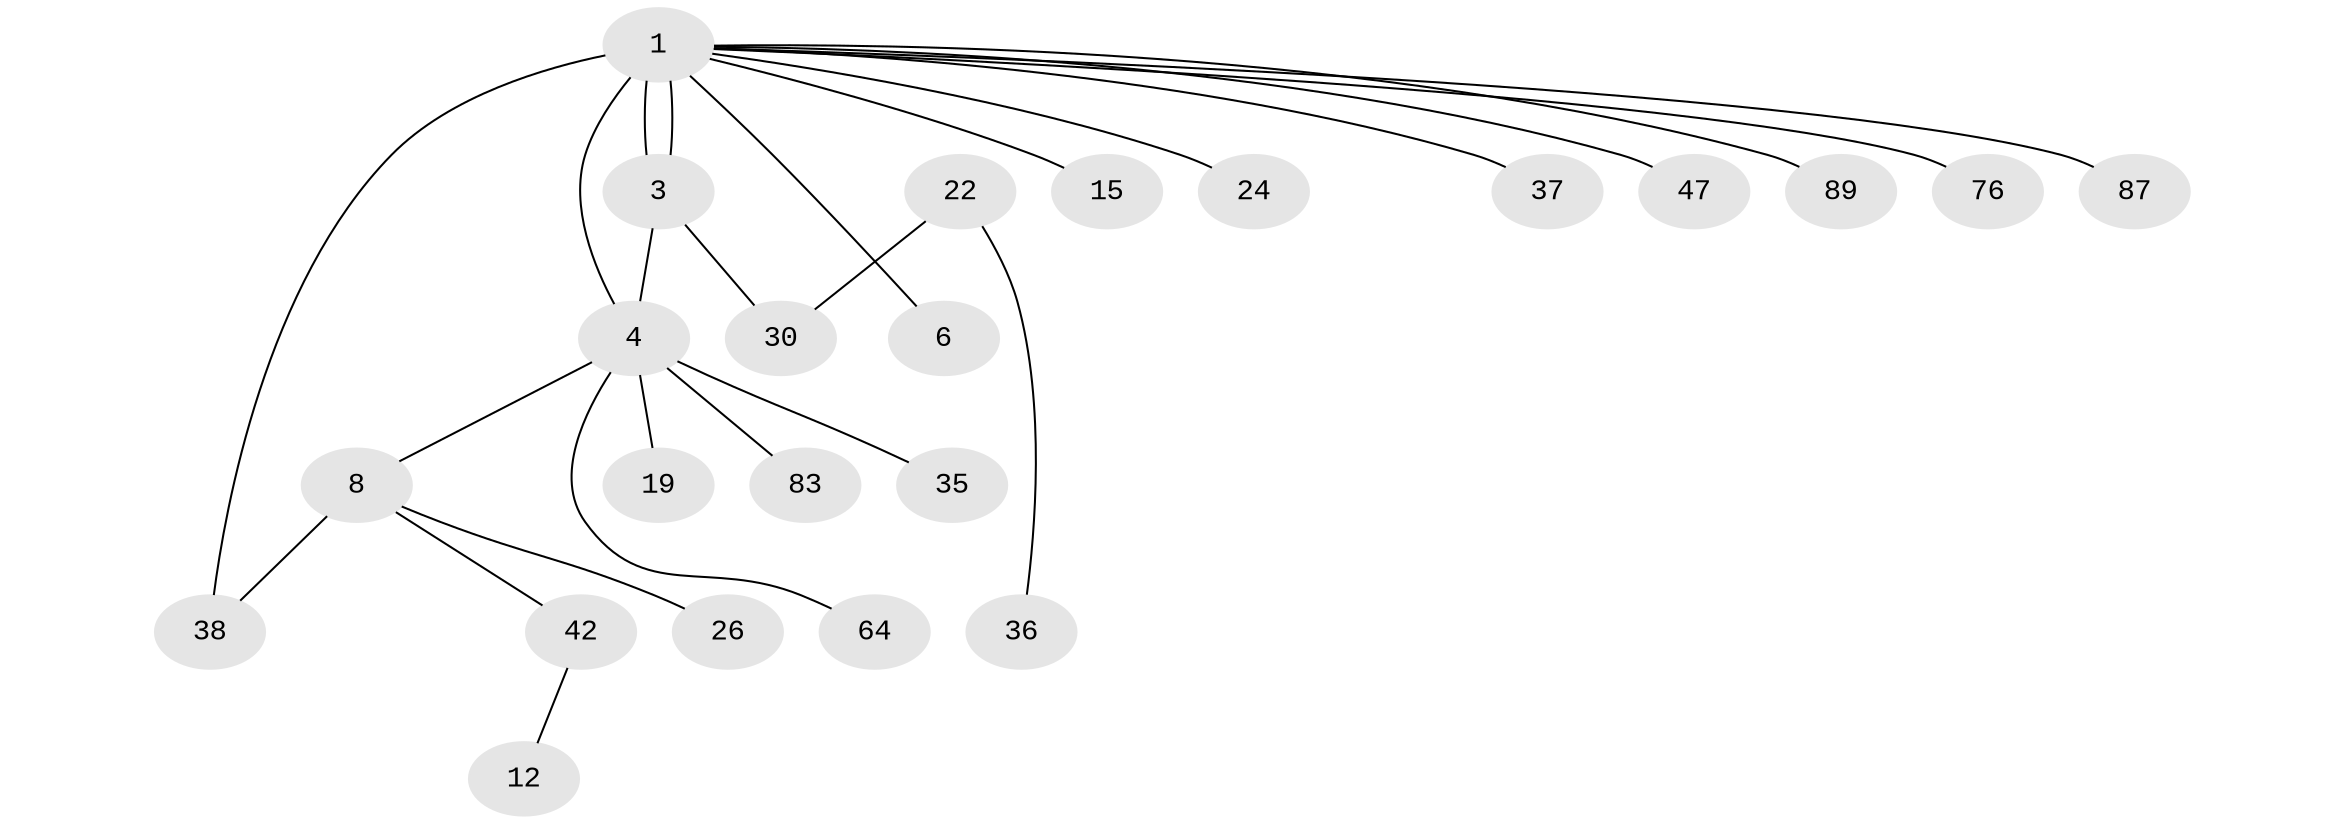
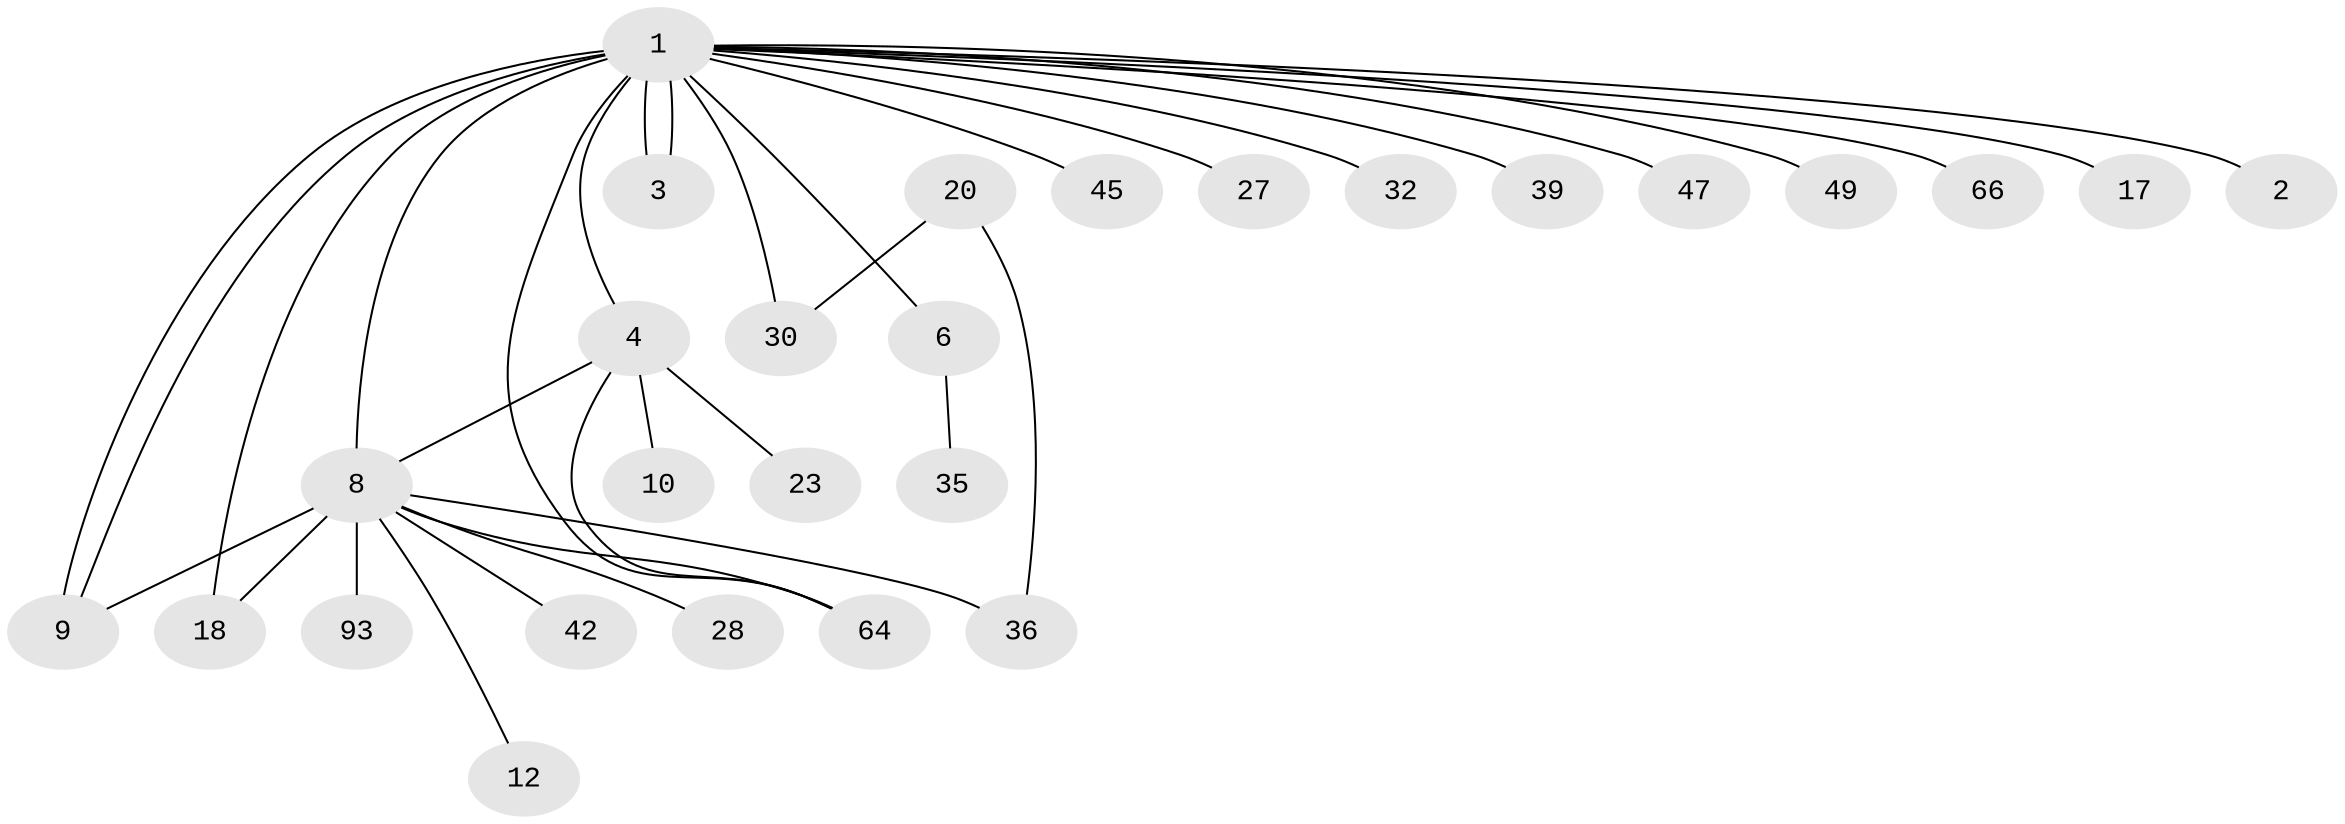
node "22": label "22" -> "20"
node "15": label "15" -> "45"
node "24": label "24" -> "27"
node "32": added
node "37": label "37" -> "39"
node "89": label "89" -> "49"
node "76": label "76" -> "66"
node "87": label "87" -> "17"
node "2": added
edge "1" -- "8": added
edge "3" -- "4": removed
edge "3" -- "30": now "1" -- "30"
edge "4" -- "35": now "6" -- "35"
edge "1" -- "64": added
node "19": label "19" -> "10"
node "83": label "83" -> "23"
edge "8" -- "36": added
edge "8" -- "64": added
node "9": added
node "38": label "38" -> "18"
node "93": added
node "26": label "26" -> "28"
edge "42" -- "12": now "8" -- "12"
